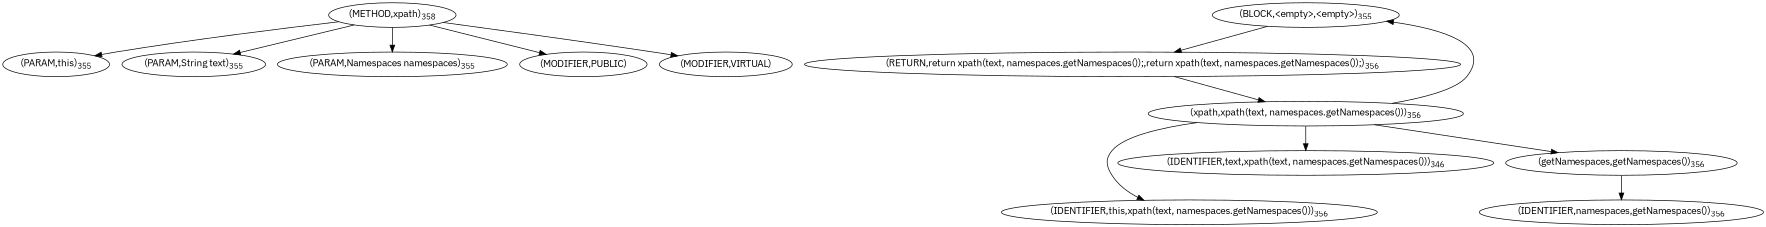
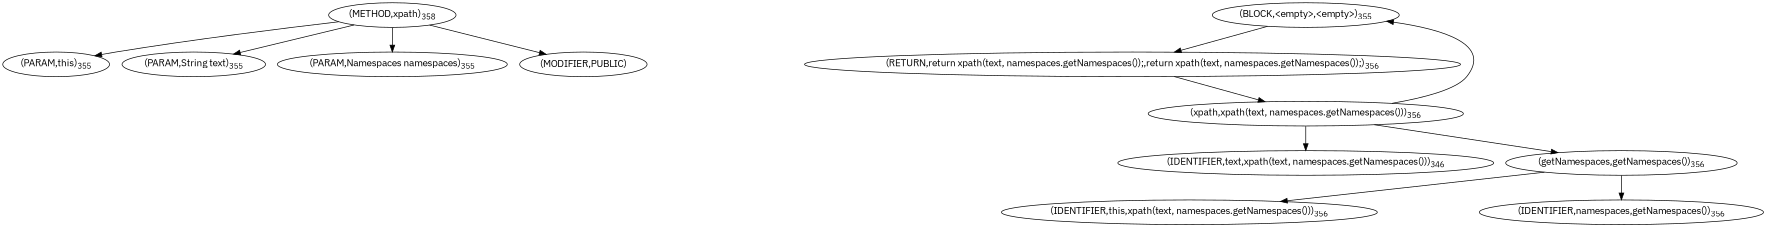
node "(MODIFIER,VIRTUAL)": removed
edge "(xpath,xpath(text, namespaces.getNamespaces()))" -> "(IDENTIFIER,this,xpath(text, namespaces.getNamespaces()))": now "(getNamespaces,getNamespaces())" -> "(IDENTIFIER,this,xpath(text, namespaces.getNamespaces()))"
